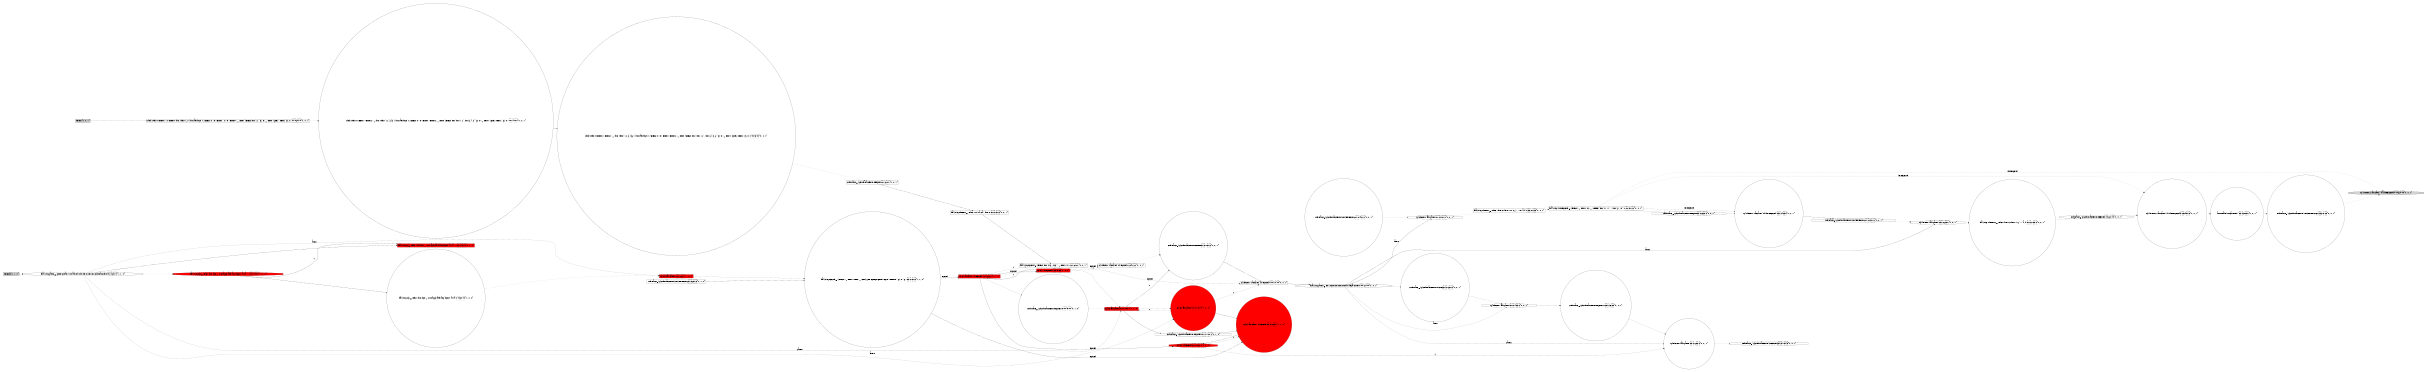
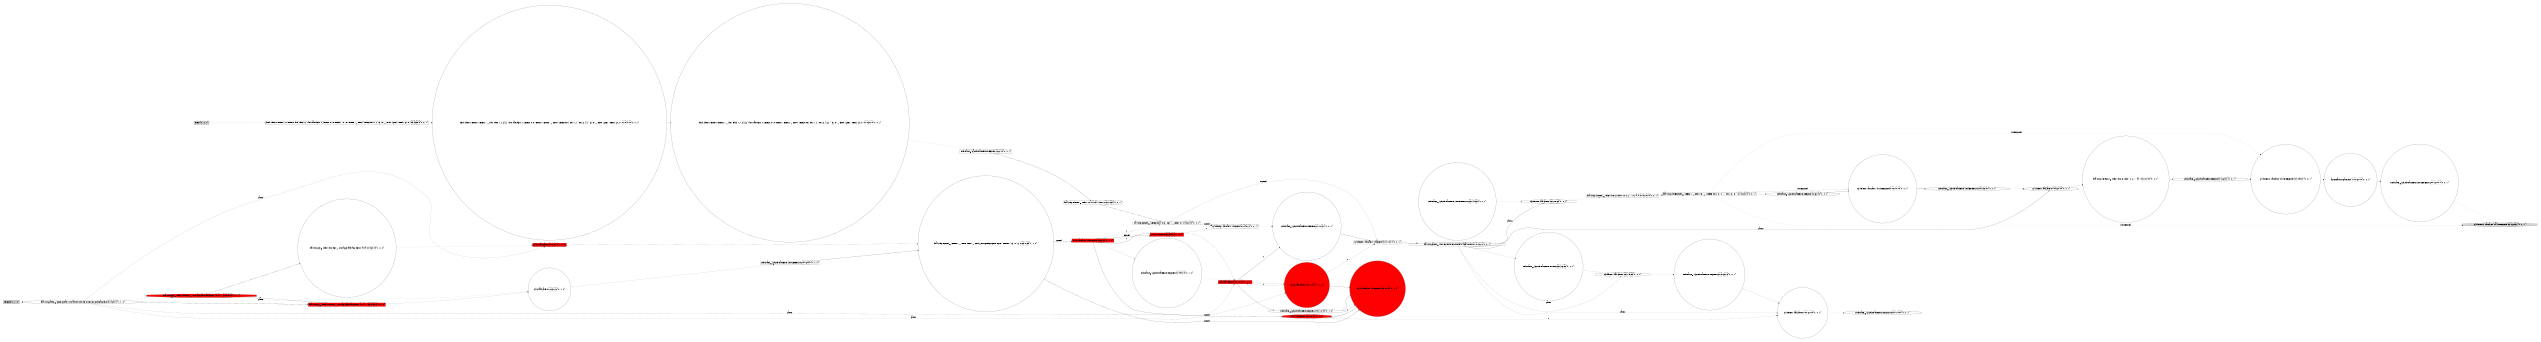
node "sql(sql).fails(pattern)@@@5@@@['0', '1', '0']": added
